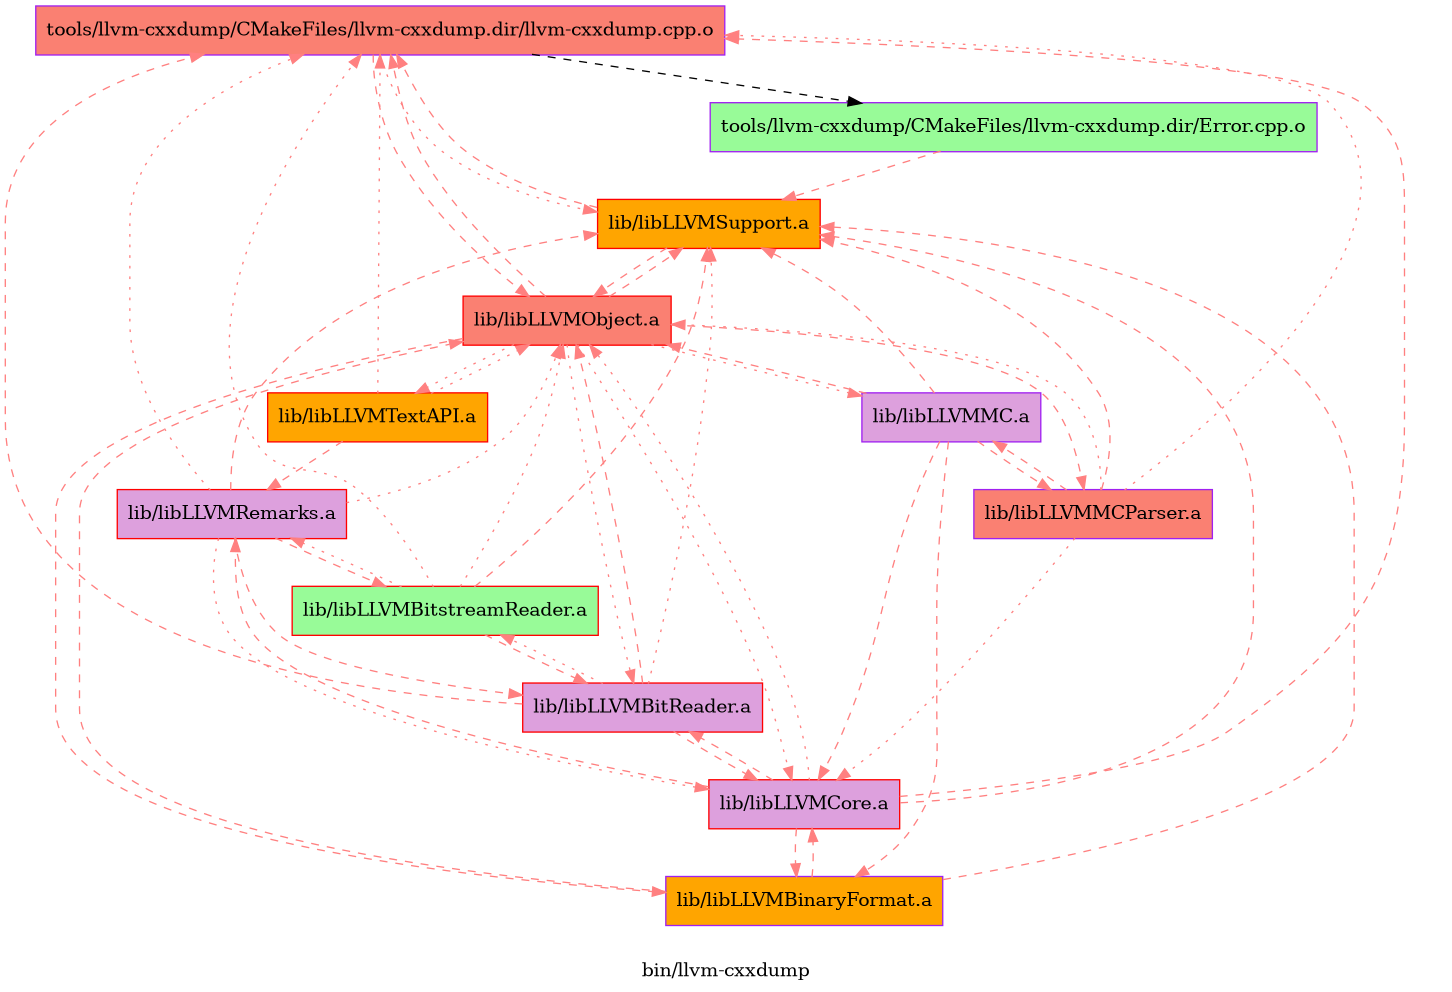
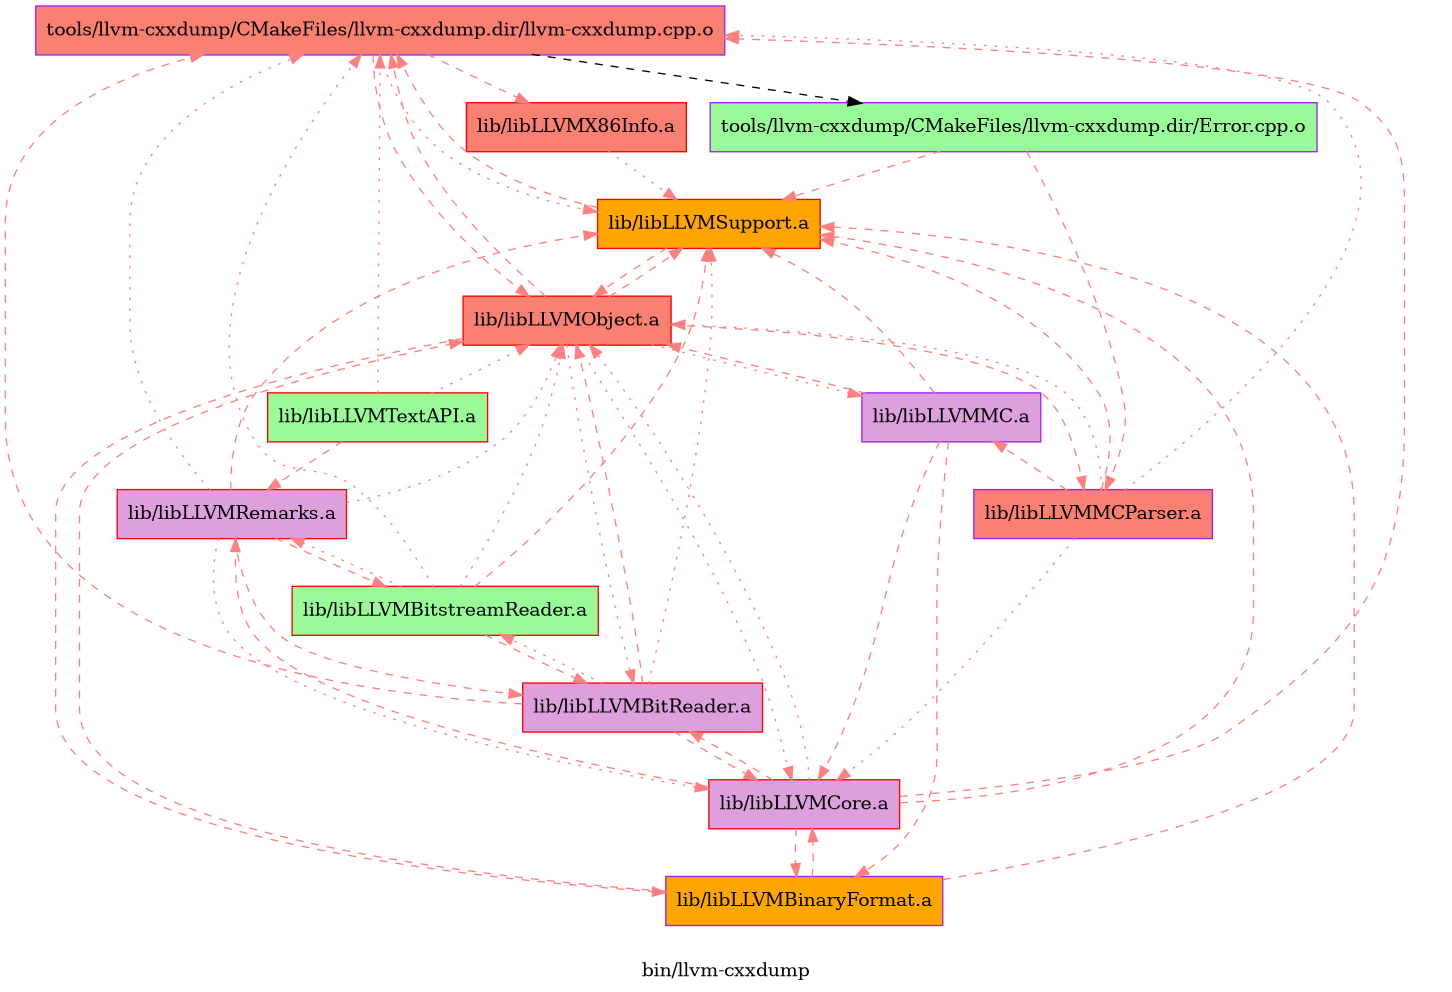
node "lib/libLLVMX86Info.a": added
edge "lib/libLLVMObject.a" -> "lib/libLLVMTextAPI.a": removed
node "lib/libLLVMTextAPI.a": fillcolor orange -> palegreen
edge "lib/libLLVMMC.a" -> "lib/libLLVMMCParser.a": now "tools/llvm-cxxdump/CMakeFiles/llvm-cxxdump.dir/Error.cpp.o" -> "lib/libLLVMMCParser.a"
